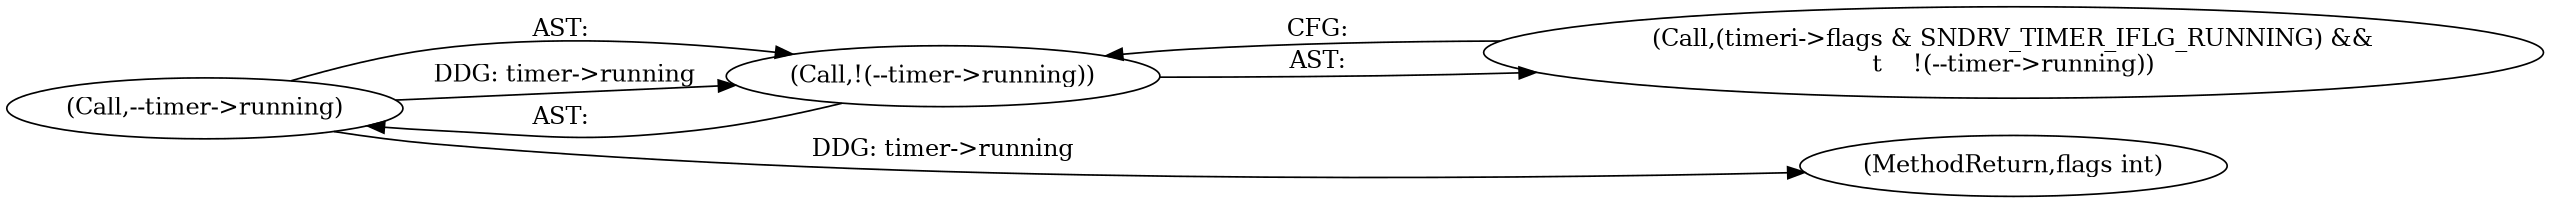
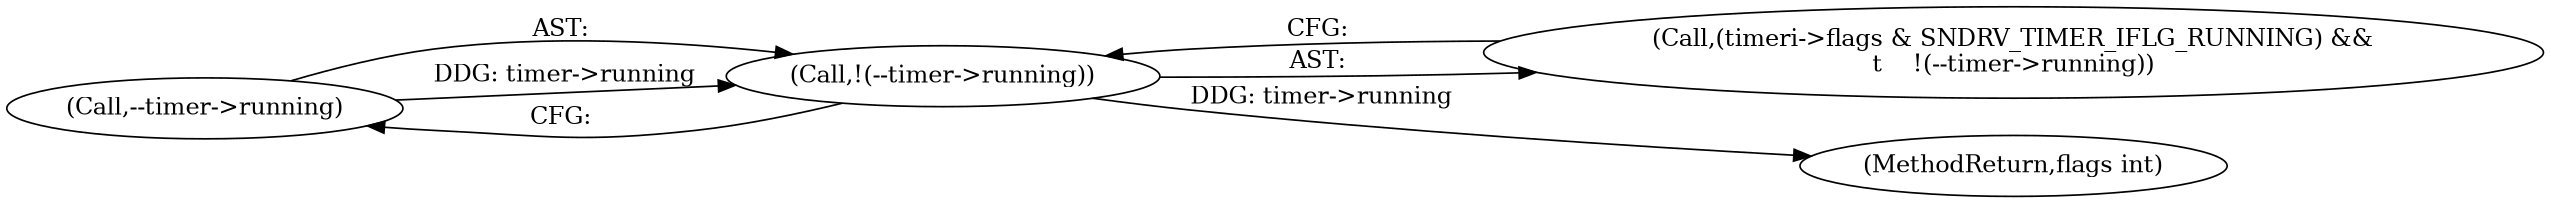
edge "(Call,!(--timer->running))" -> "(Call,--timer->running)": label "AST: " -> "CFG: "
edge "(Call,--timer->running)" -> "(MethodReturn,flags int)": now "(Call,!(--timer->running))" -> "(MethodReturn,flags int)"
